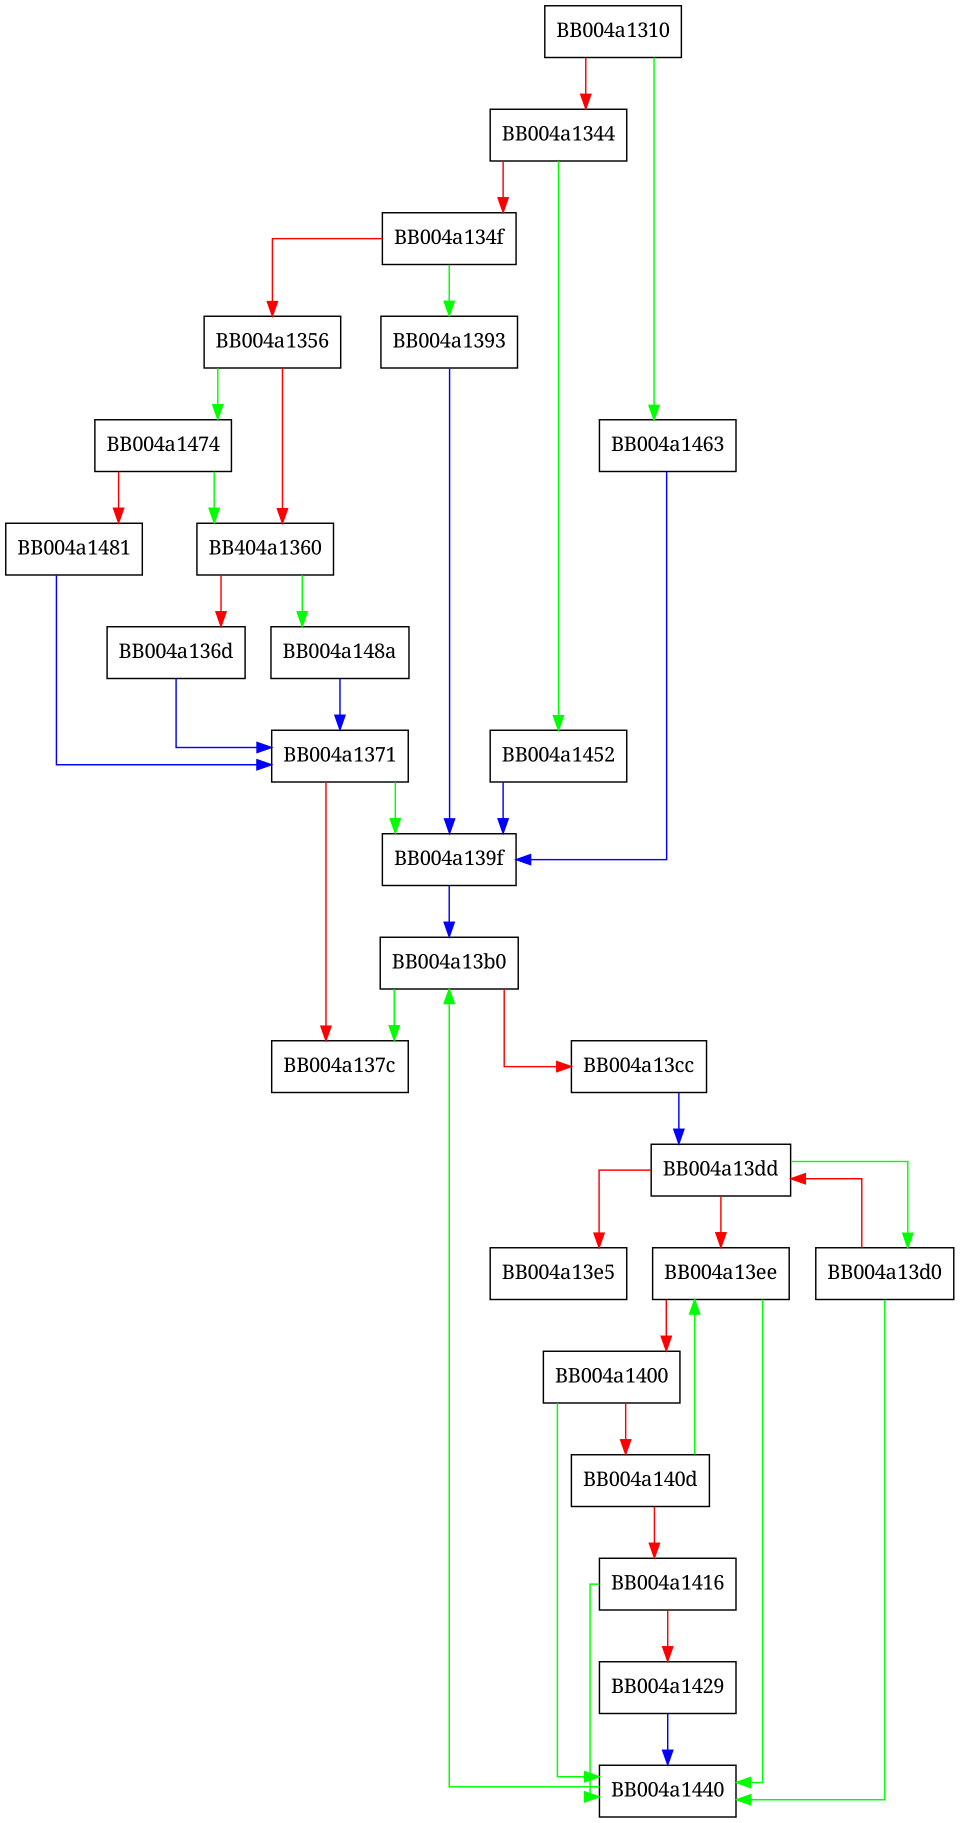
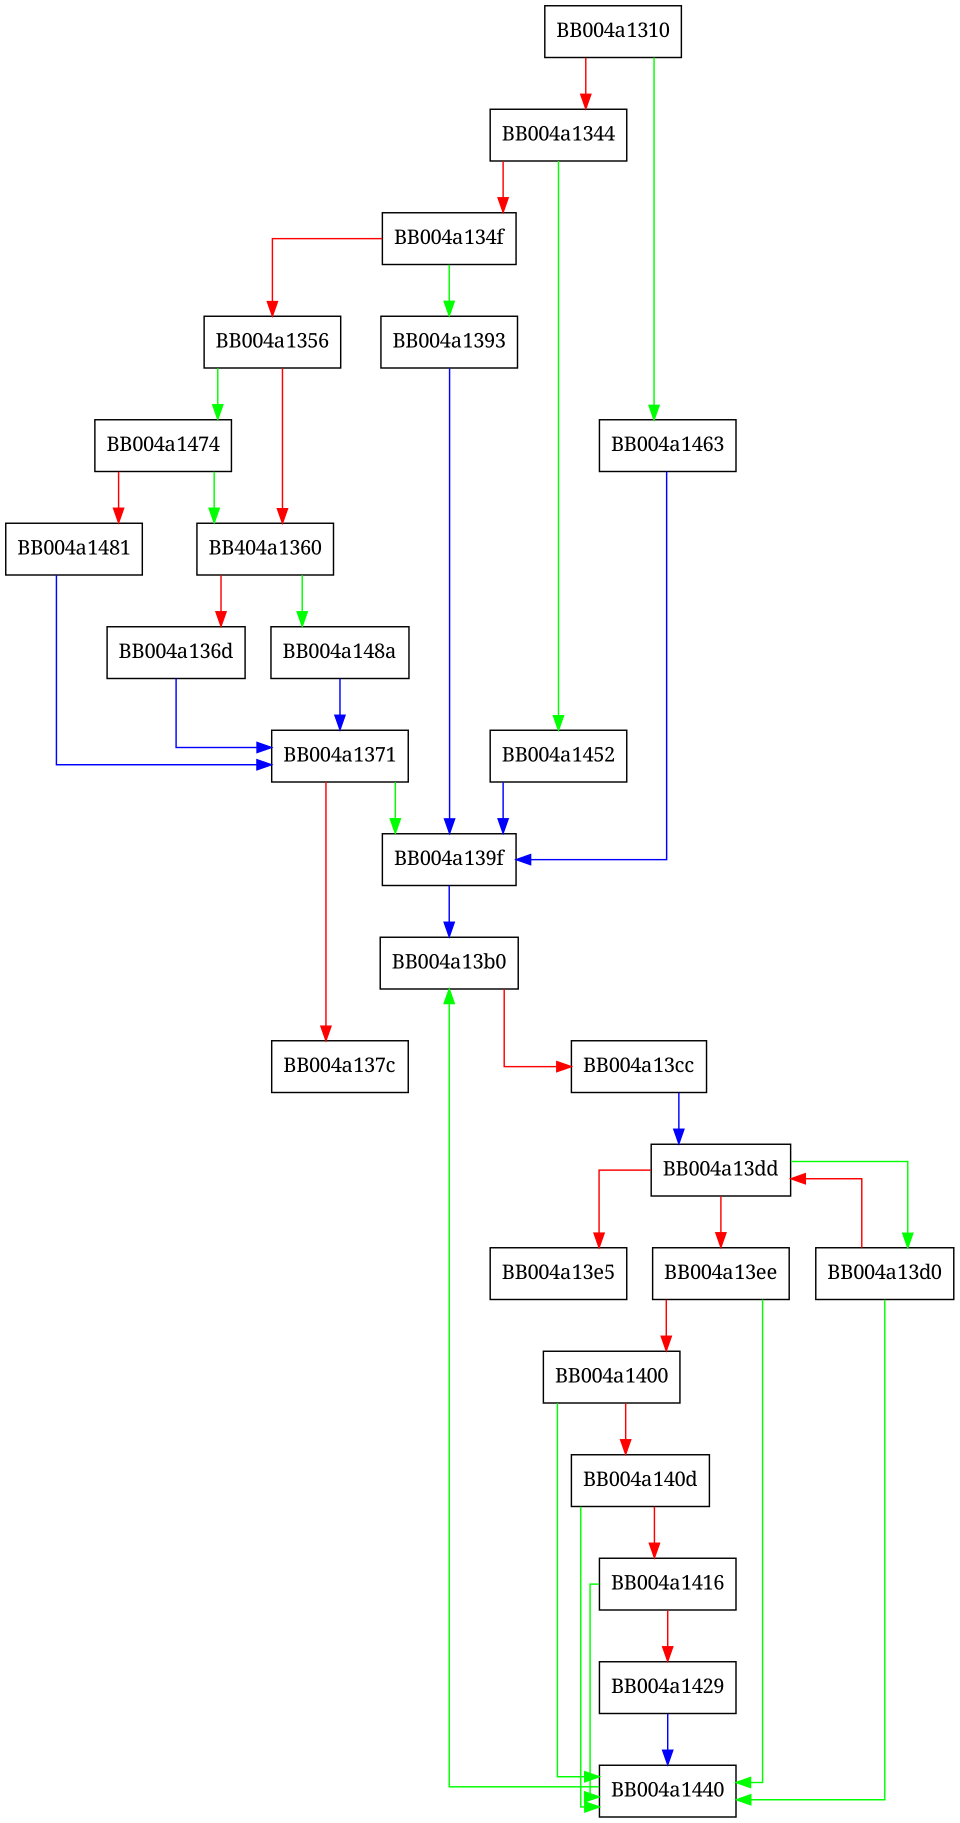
edge "BB004a13b0" -> "BB004a137c": removed
edge "BB004a140d" -> "BB004a13ee": now "BB004a140d" -> "BB004a1440"
